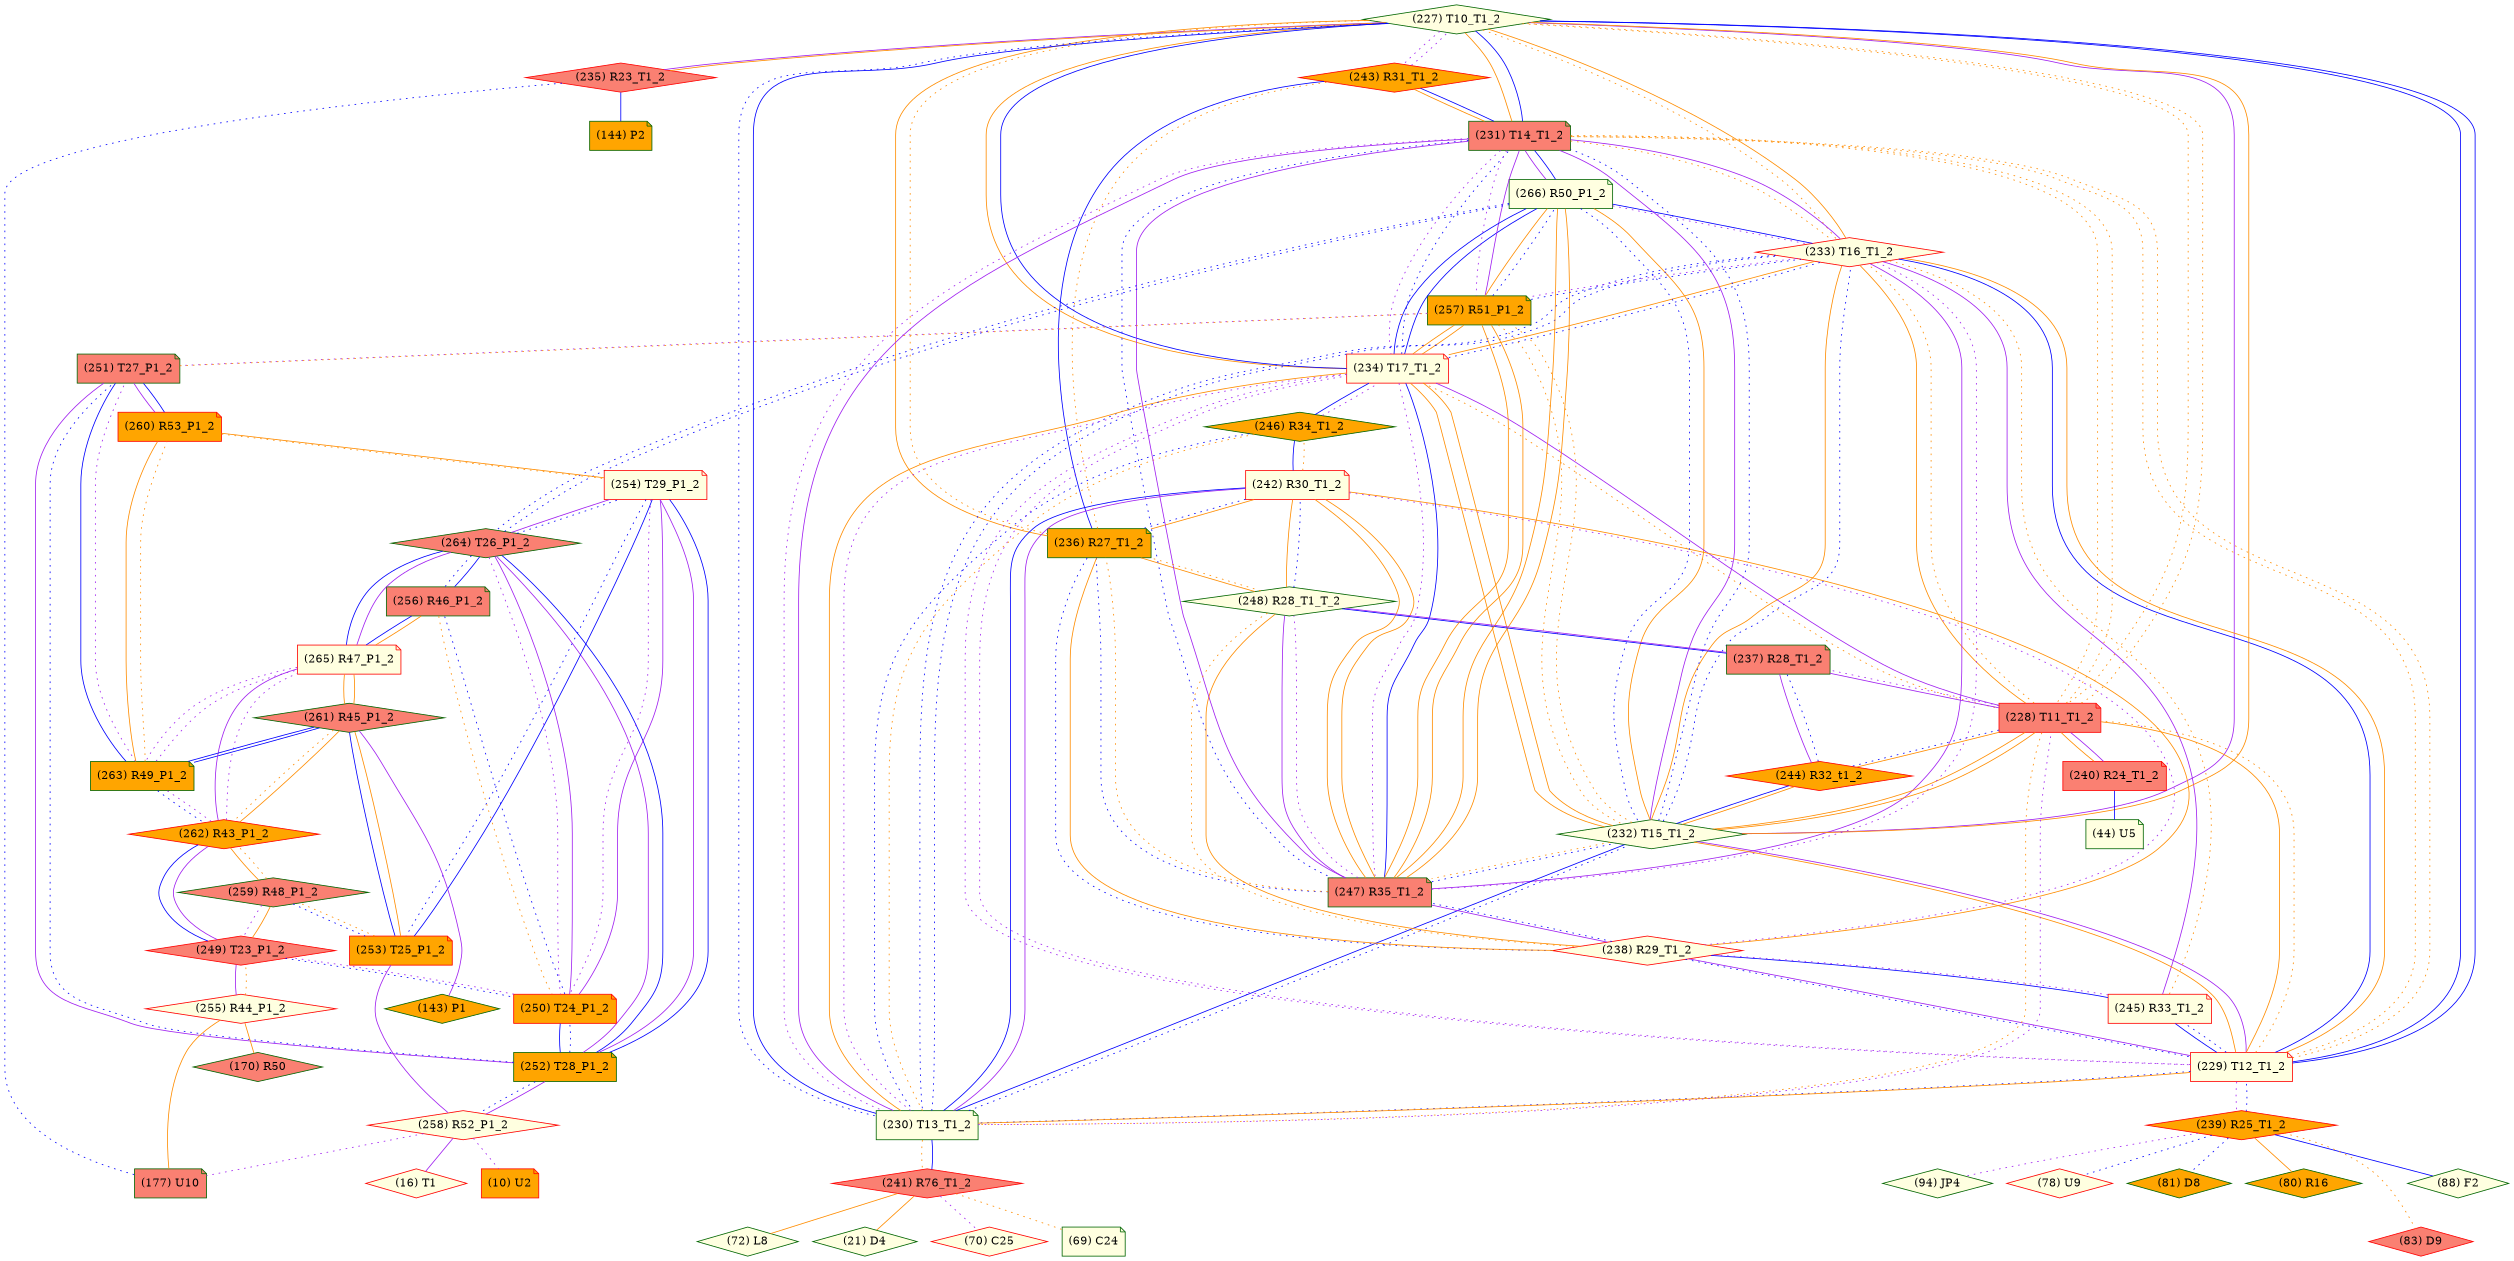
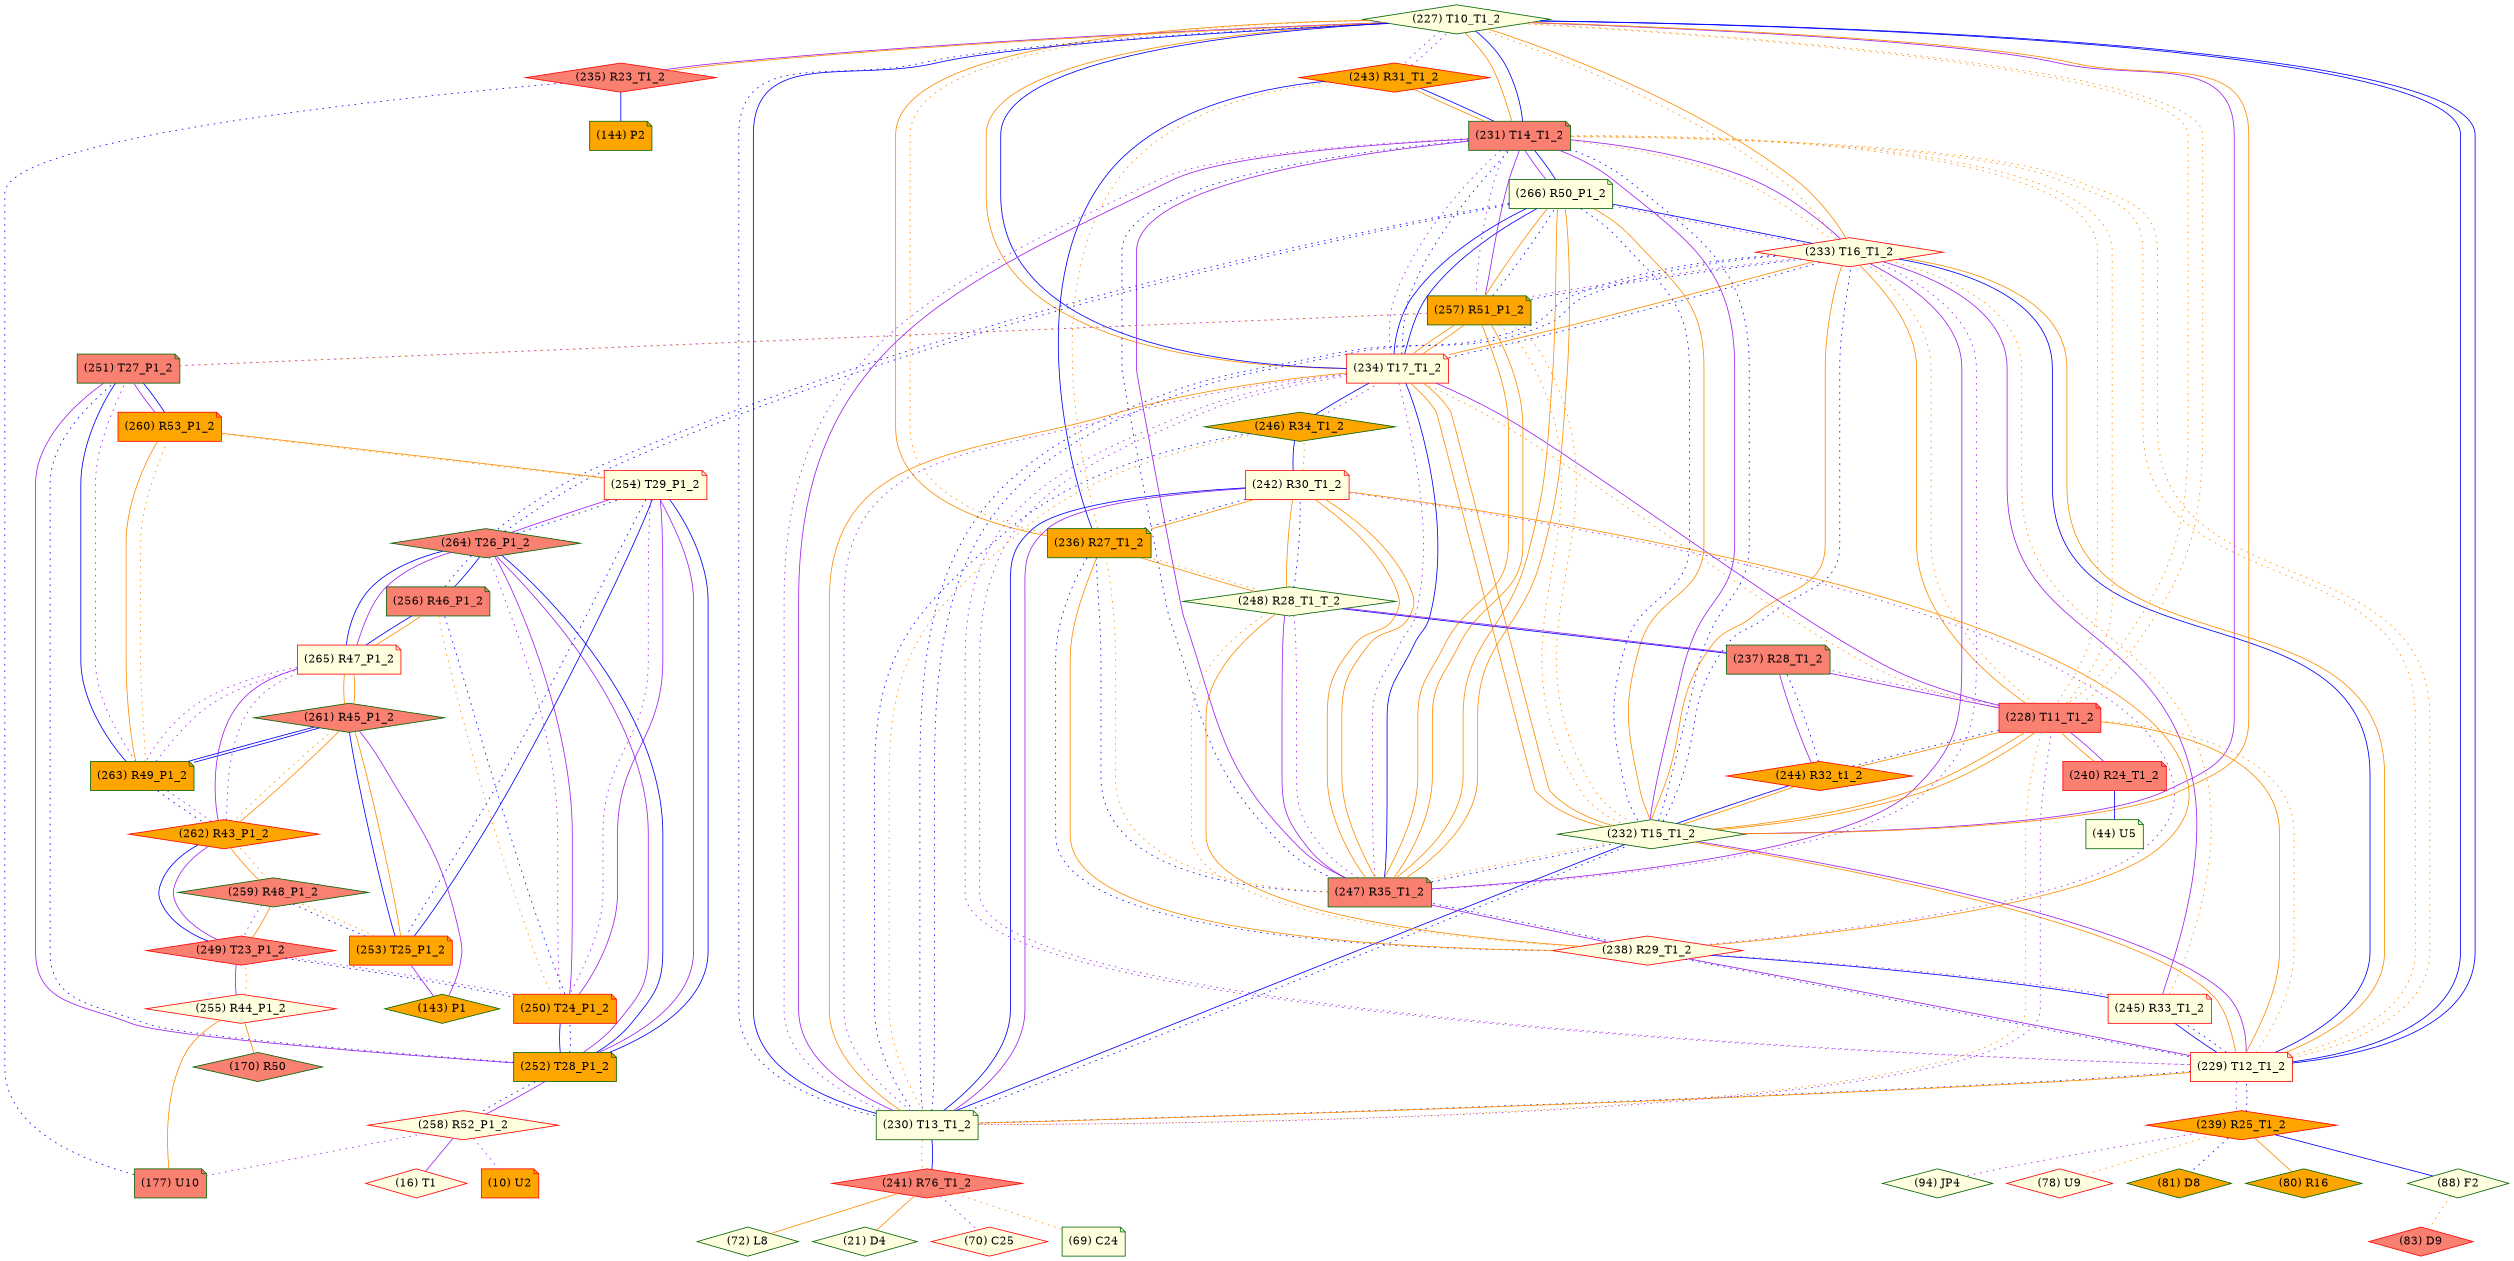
edge "(253) T25_P1_2" -- "(258) R52_P1_2": now "(253) T25_P1_2" -- "(143) P1"
edge "(239) R25_T1_2" -- "(78) U9": color blue -> darkorange
edge "(239) R25_T1_2" -- "(83) D9": now "(88) F2" -- "(83) D9"
